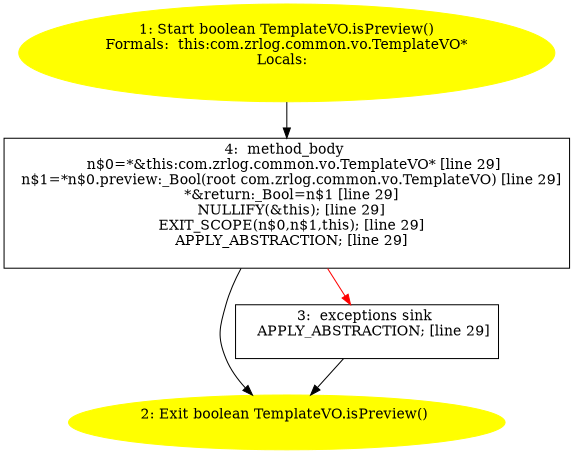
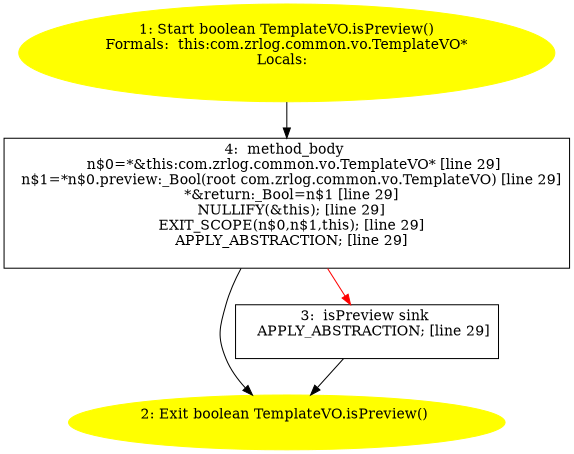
node "3:  exceptions sink APPLY_ABSTRACTION; [line 29]": label "3:  exceptions sink APPLY_ABSTRACTION; [line 29]" -> "3:  isPreview sink APPLY_ABSTRACTION; [line 29]"
